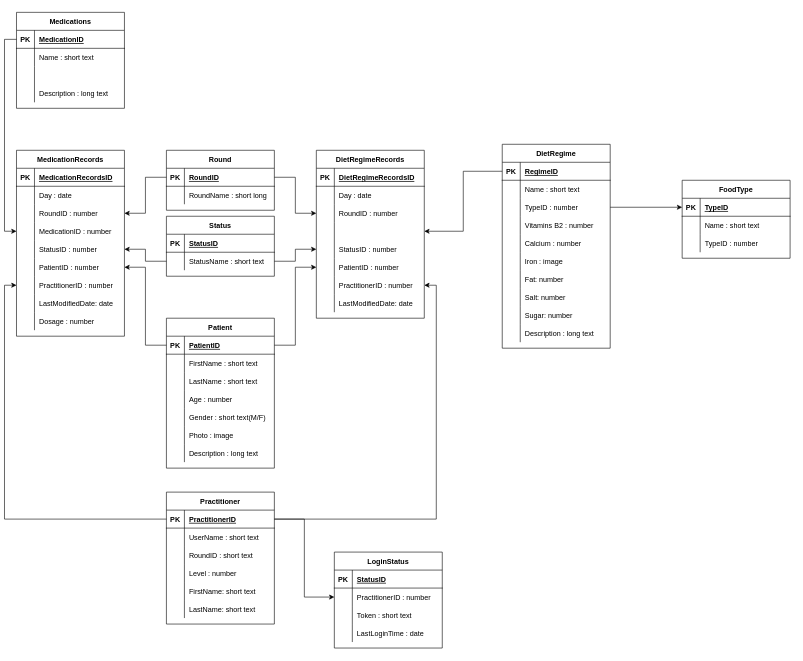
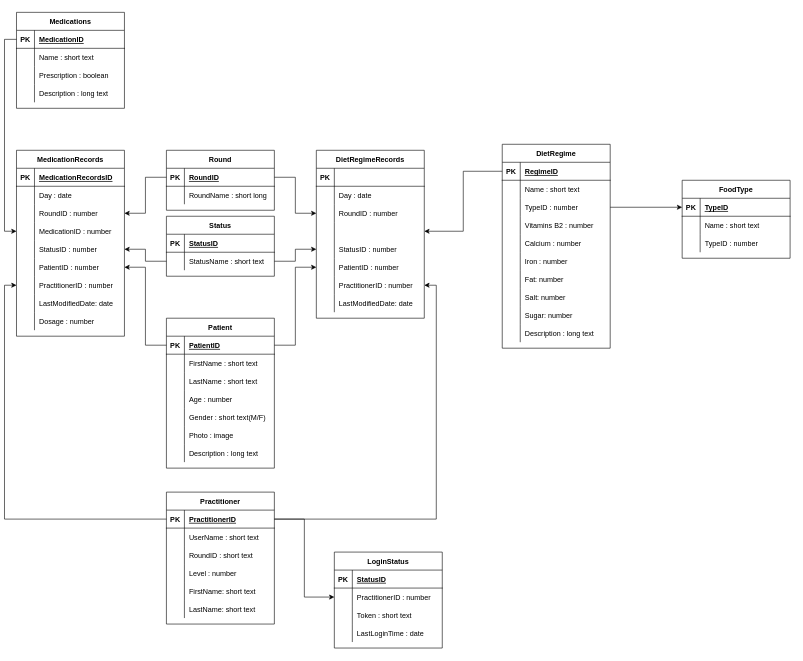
node "Prescription : boolean": added
node "DietRegimeRecordsID": removed
node "Iron : image": label "Iron : image" -> "Iron : number"
